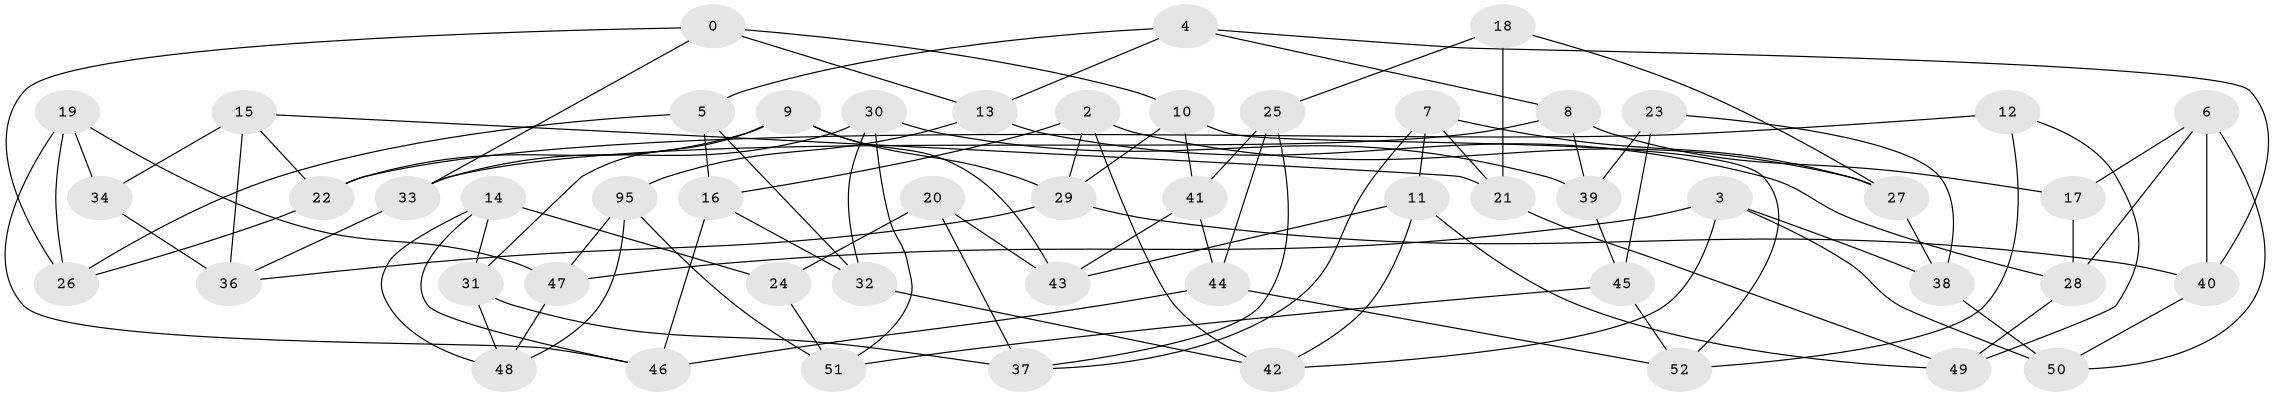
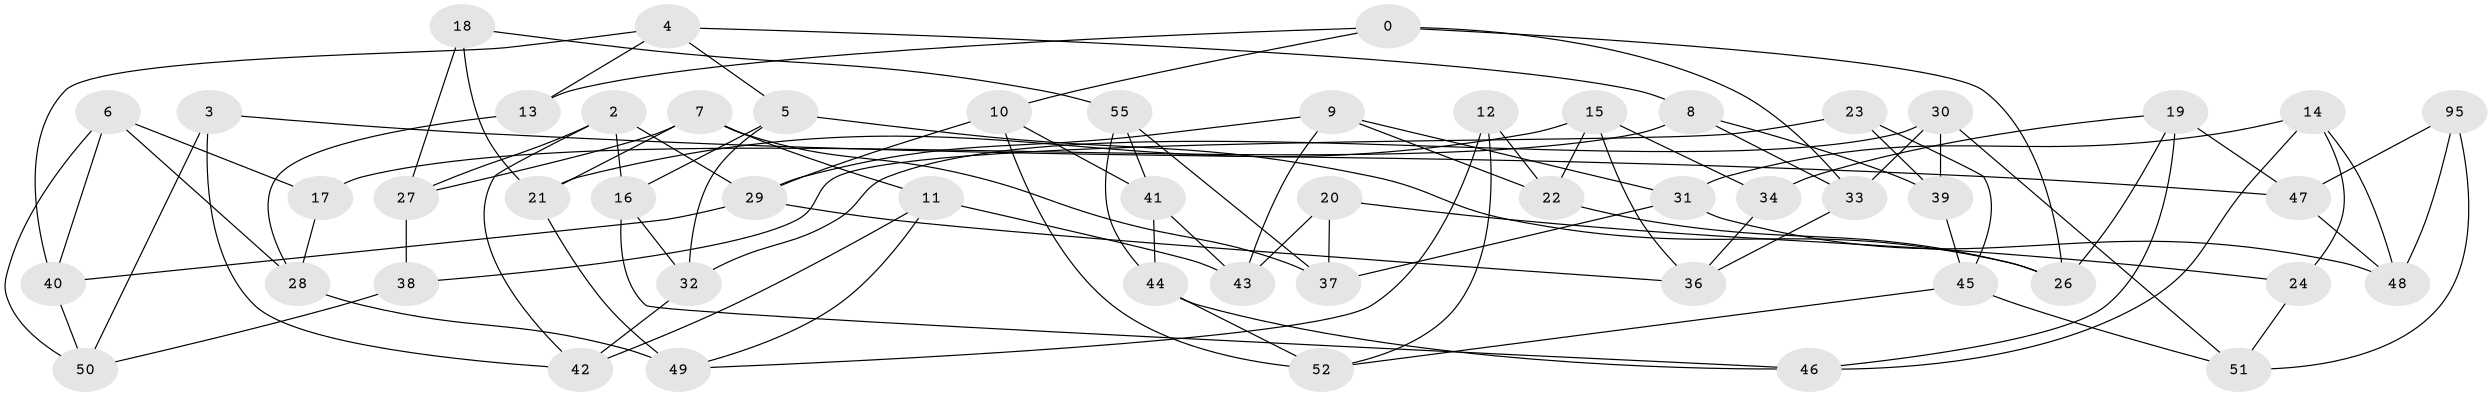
node "25": label "25" -> "55"
edge "13" -- "95": removed
edge "3" -- "38": removed
